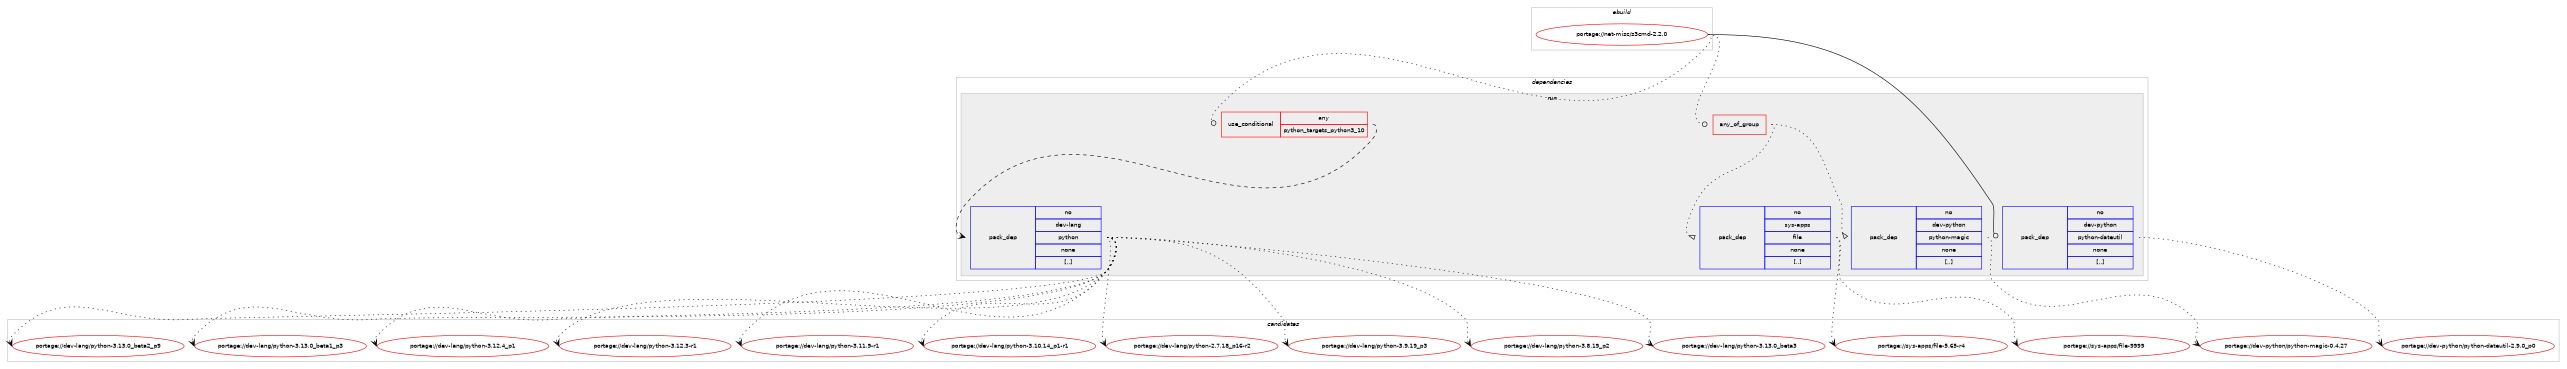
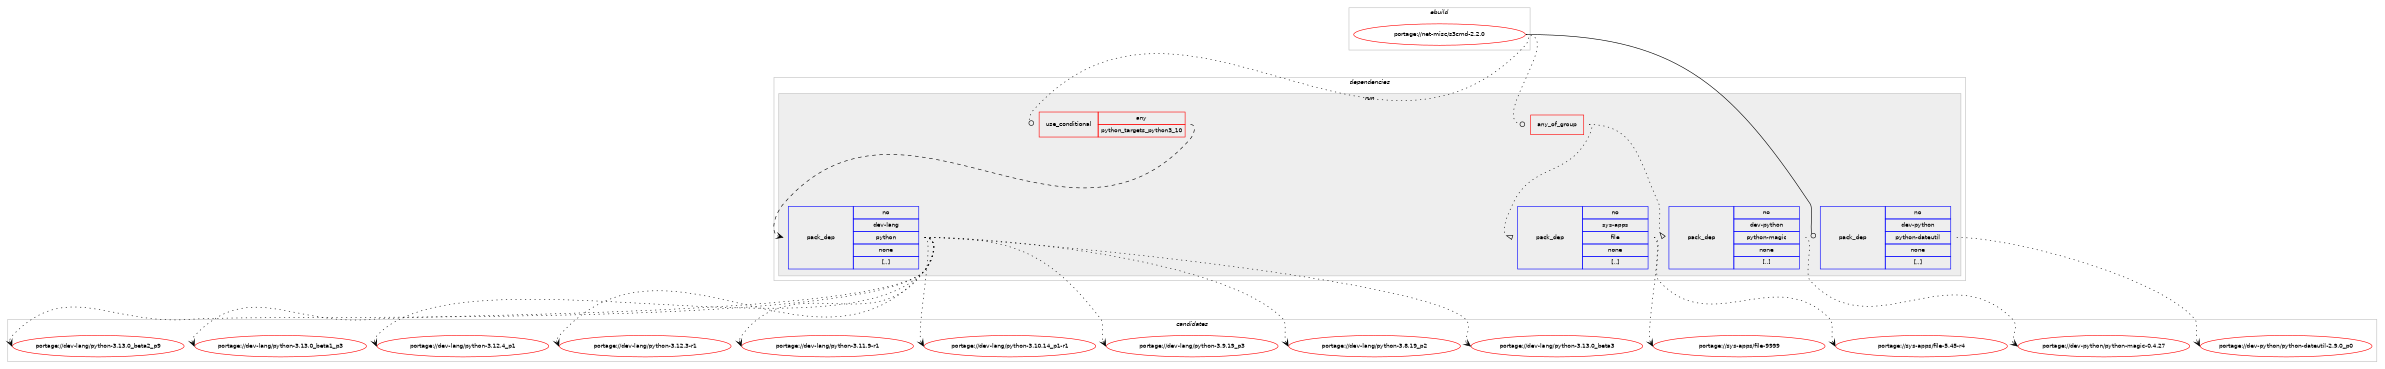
node "portage://dev-lang/python-2.7.18_p16-r2": removed
node "portage://sys-apps/file-5.65-r4": label "portage://sys-apps/file-5.65-r4" -> "portage://sys-apps/file-5.45-r4"
